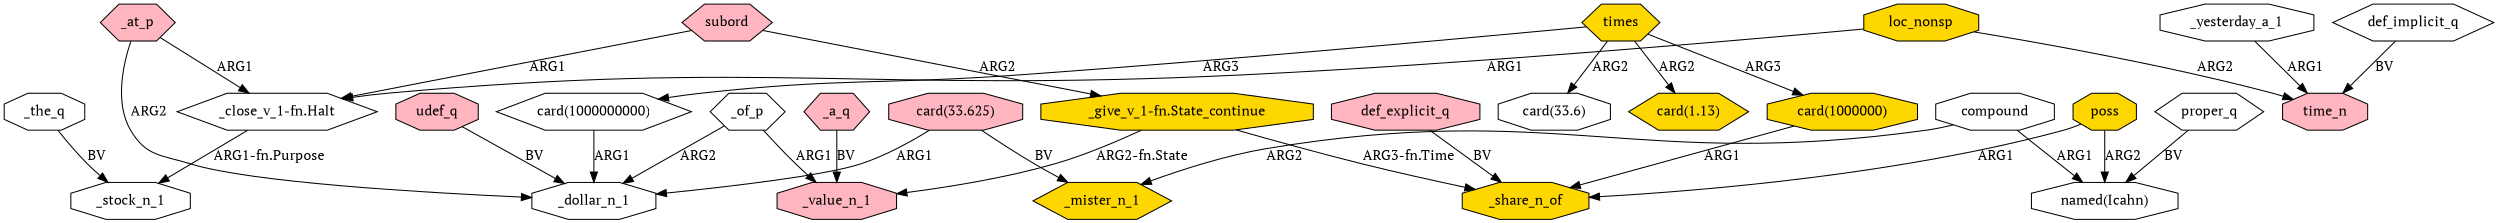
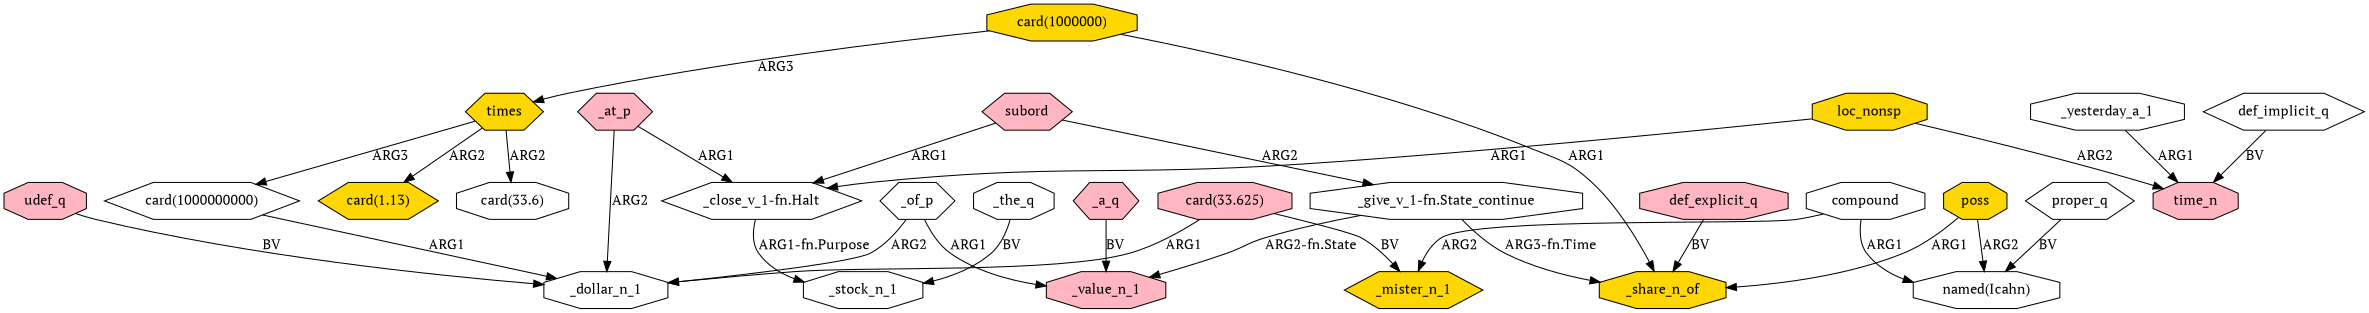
edge "times" -> "card(1000000)": reversed
node "_give_v_1-fn.State_continue": fillcolor gold -> white
